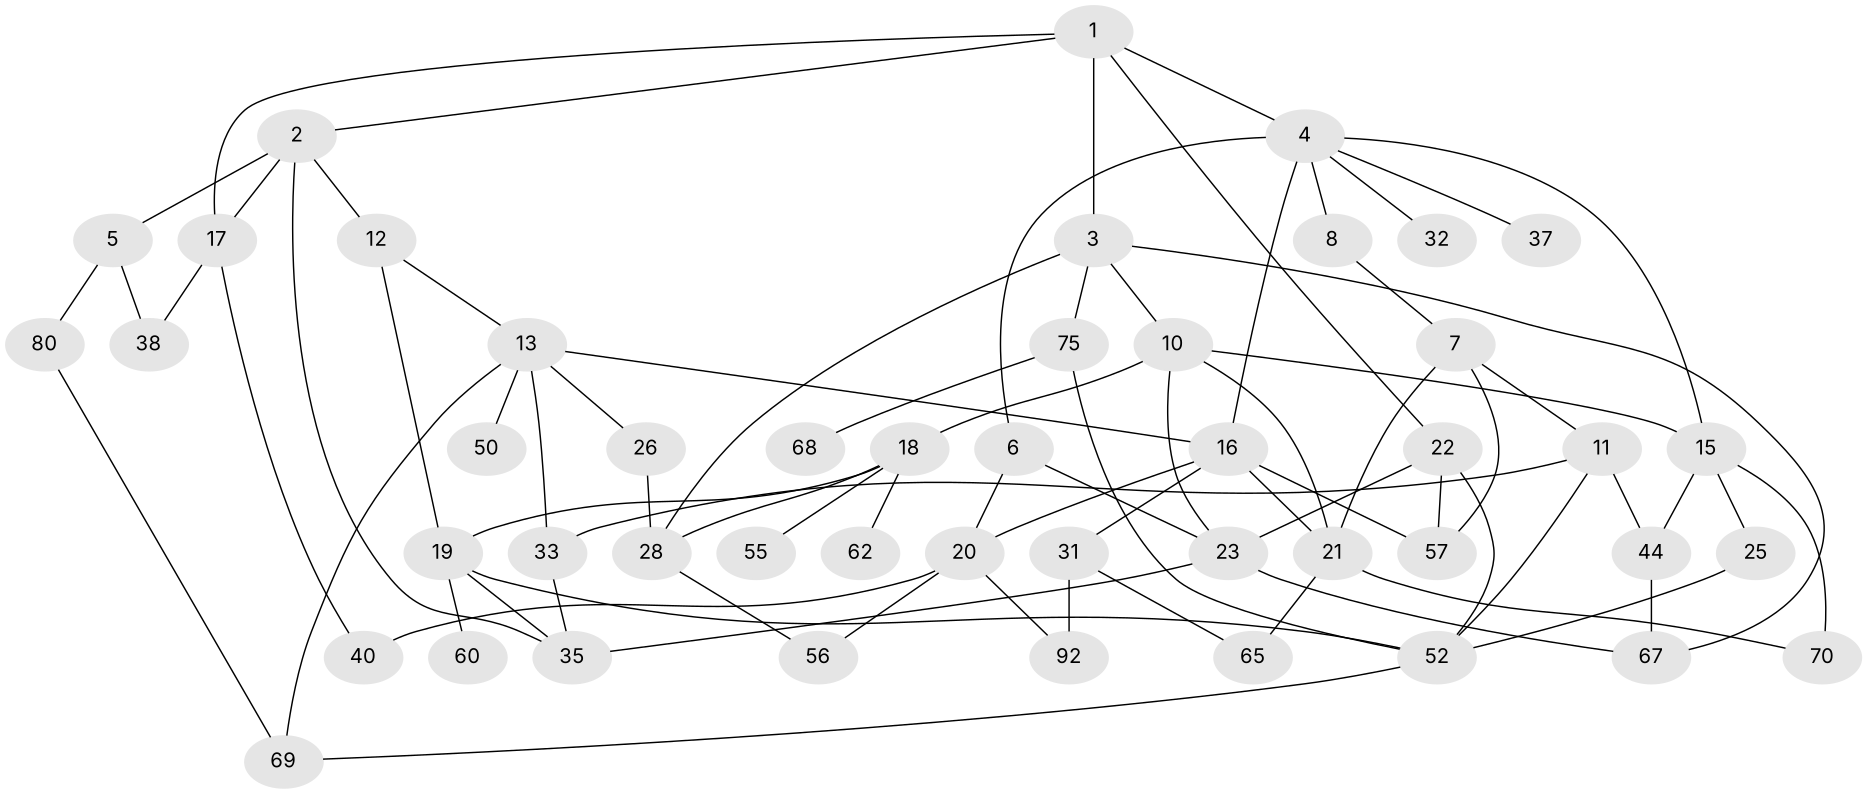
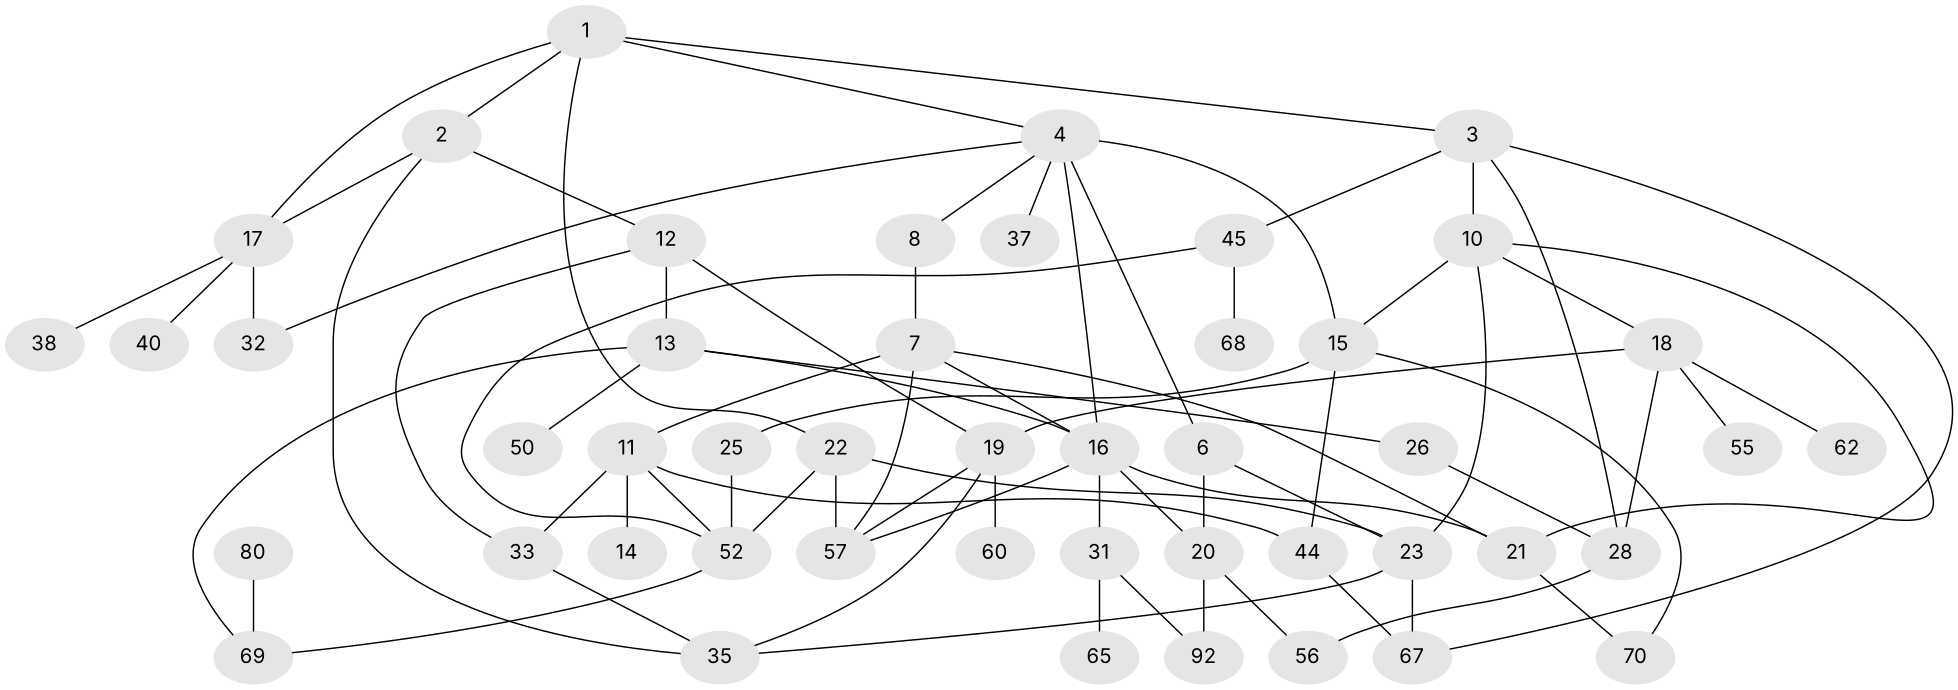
node "5": removed
edge "17" -- "32": added
node "75": label "75" -> "45"
edge "7" -- "16": added
edge "13" -- "33": now "12" -- "33"
node "14": added
edge "20" -- "40": removed
edge "21" -- "65": removed
edge "19" -- "52": now "19" -- "57"
